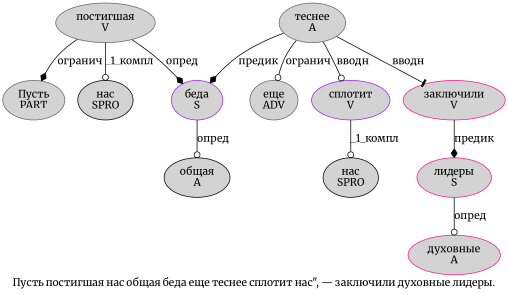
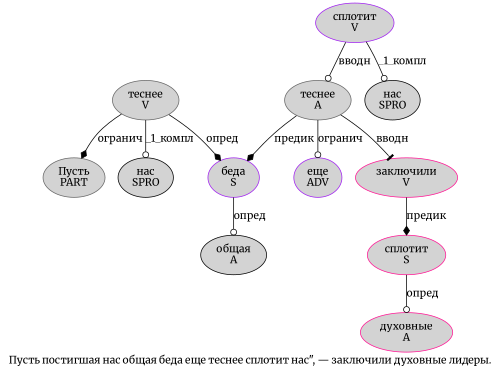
node "постигшая V": label "постигшая V" -> "теснее V"
edge "теснее A" -> "сплотит V": reversed
node "еще ADV": color gray40 -> purple
node "лидеры S": label "лидеры S" -> "сплотит S"
